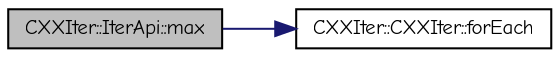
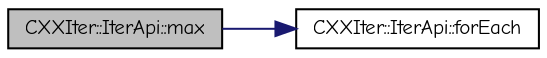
node "CXXIter::CXXIter::forEach": label "CXXIter::CXXIter::forEach" -> "CXXIter::IterApi::forEach"
